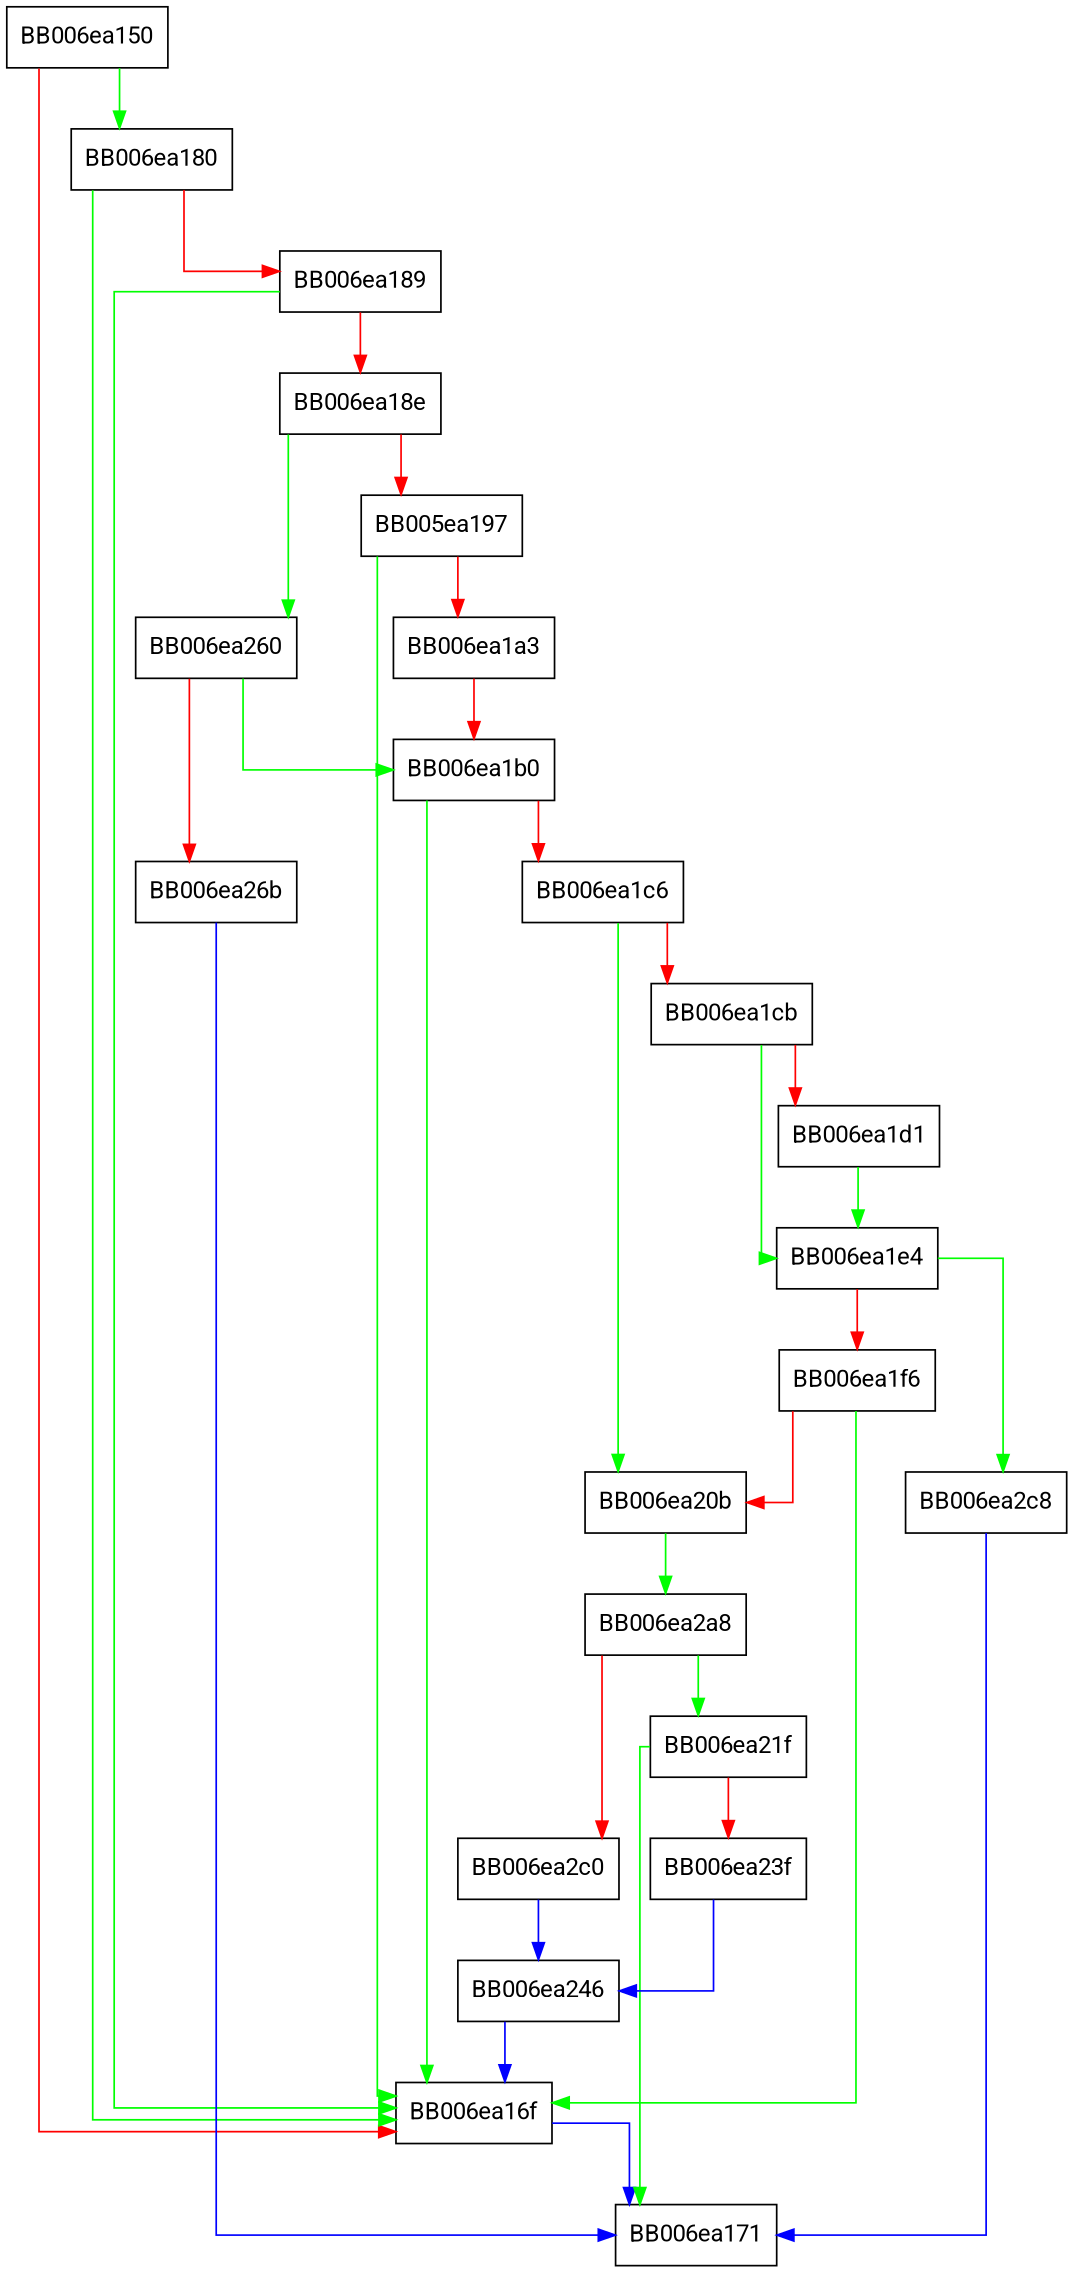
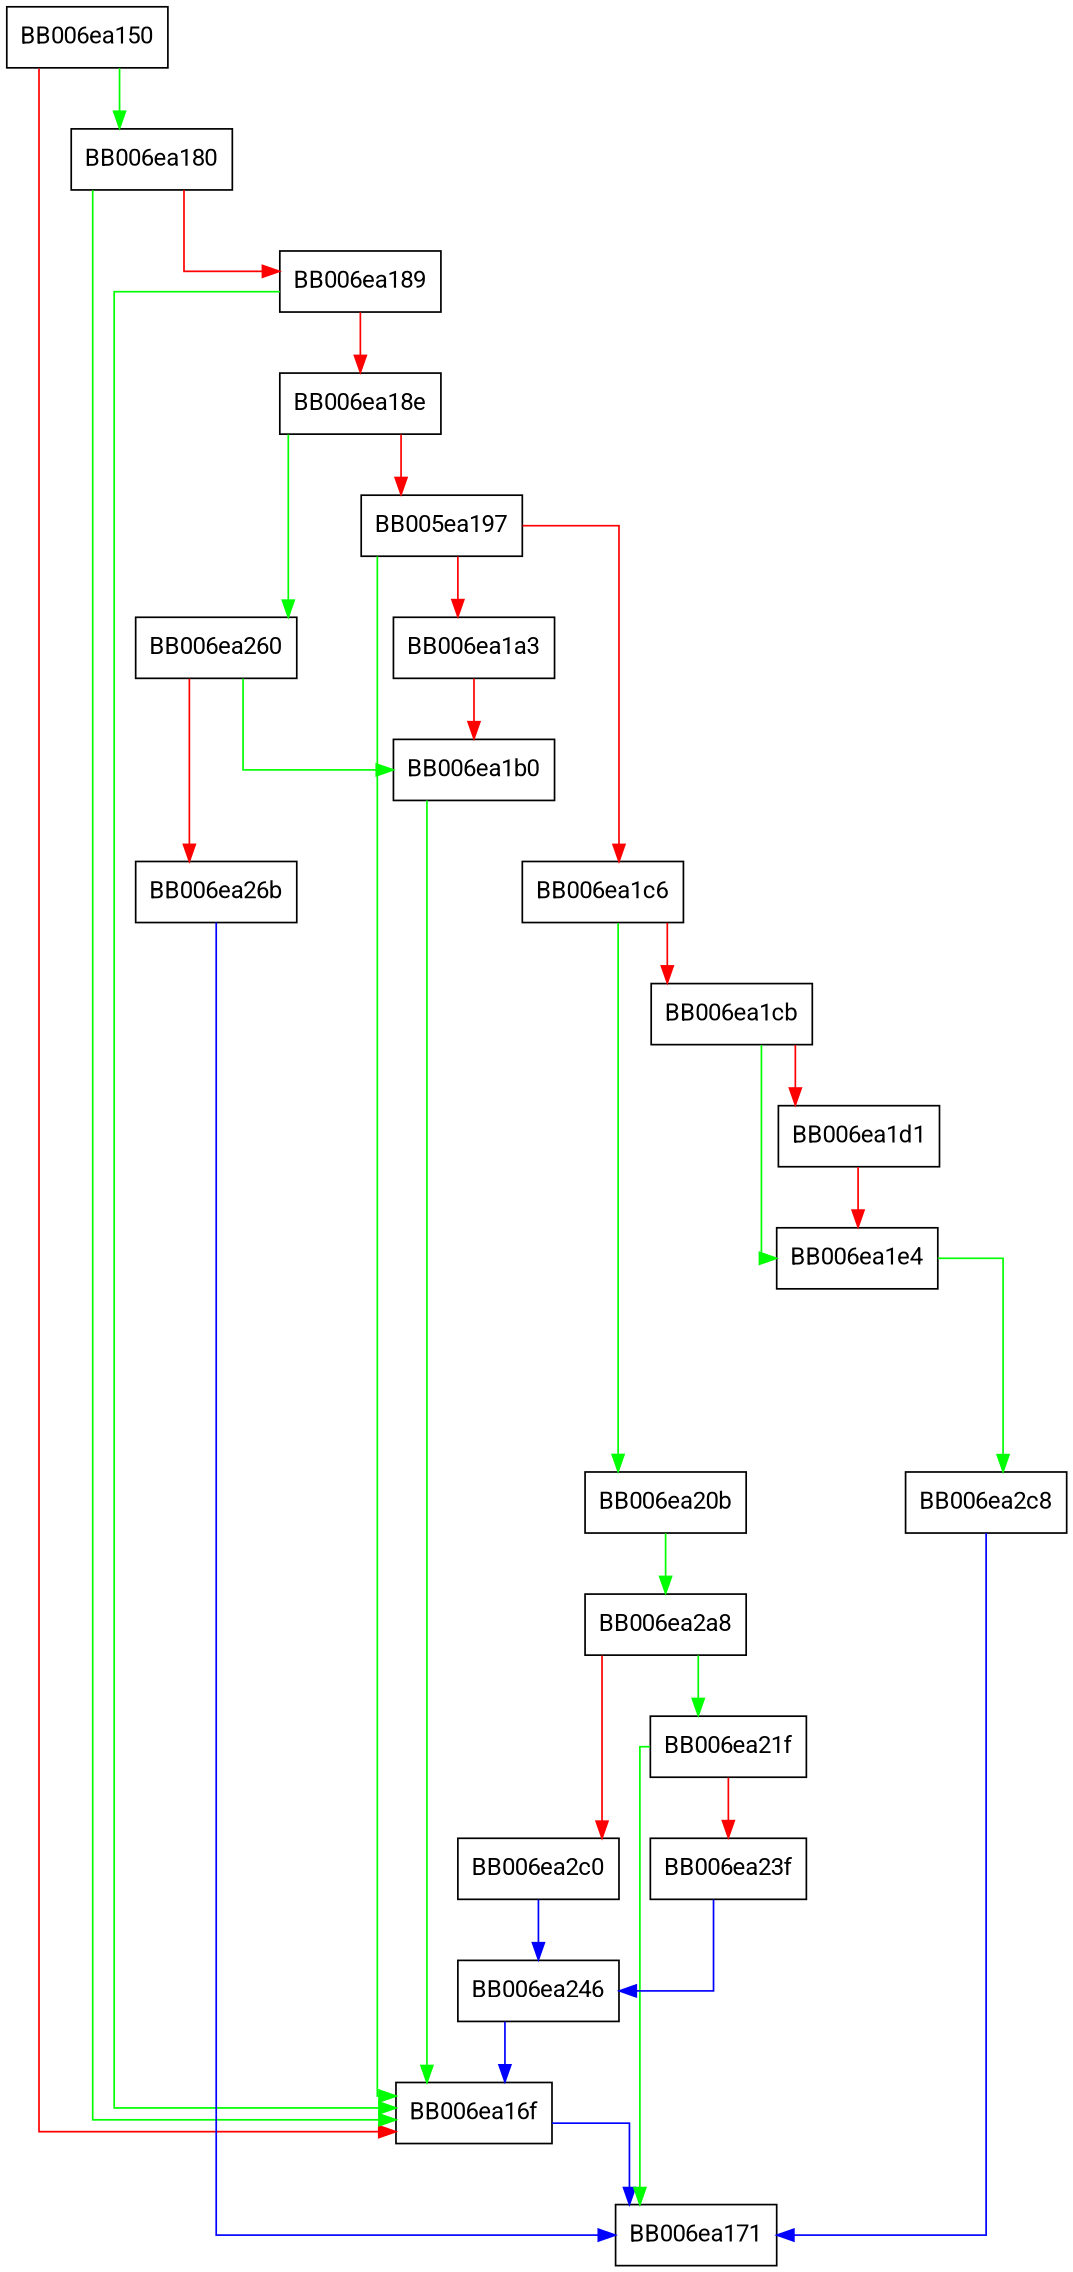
edge "BB006ea1b0" -> "BB006ea1c6": now "BB005ea197" -> "BB006ea1c6"
edge "BB006ea1d1" -> "BB006ea1e4": color green -> red
node "BB006ea1f6": removed
